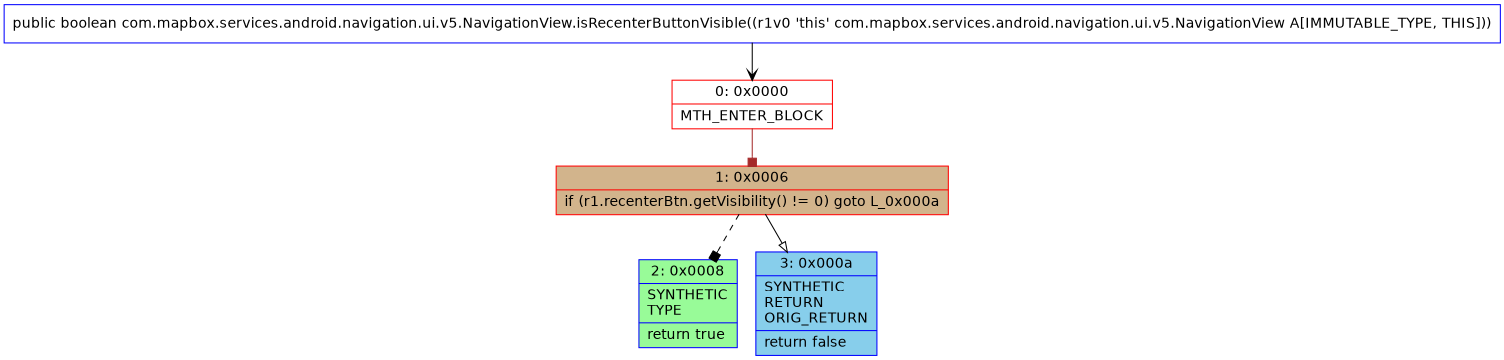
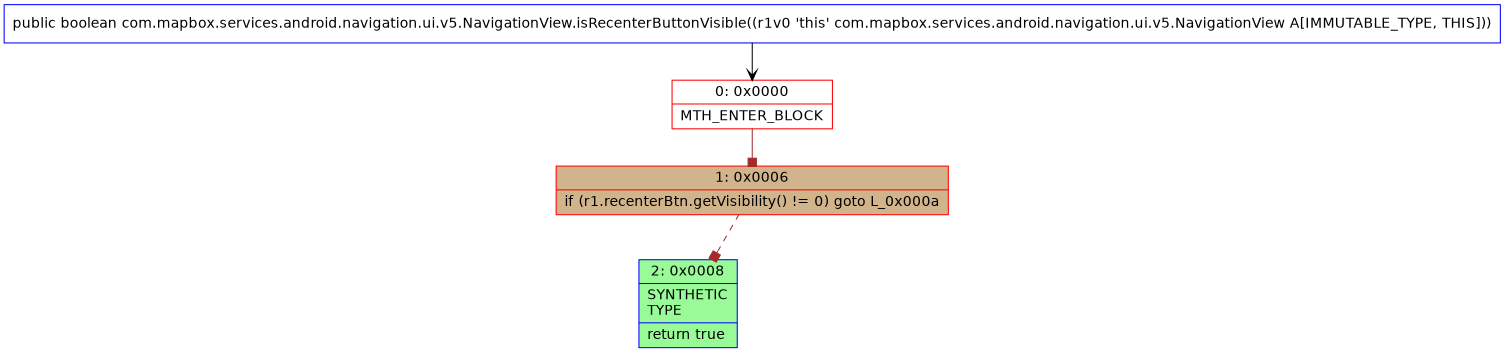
edge "1: 0x0006" -> "2: 0x0008": color black -> brown
node "3: 0x000a": removed
